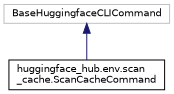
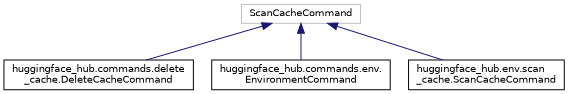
node "BaseHuggingfaceCLICommand": label "BaseHuggingfaceCLICommand" -> "ScanCacheCommand"
node "huggingface_hub.commands.delete _cache.DeleteCacheCommand": added
node "huggingface_hub.commands.env. EnvironmentCommand": added
